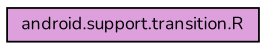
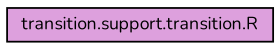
node "android.support.transition.R": label "android.support.transition.R" -> "transition.support.transition.R"
